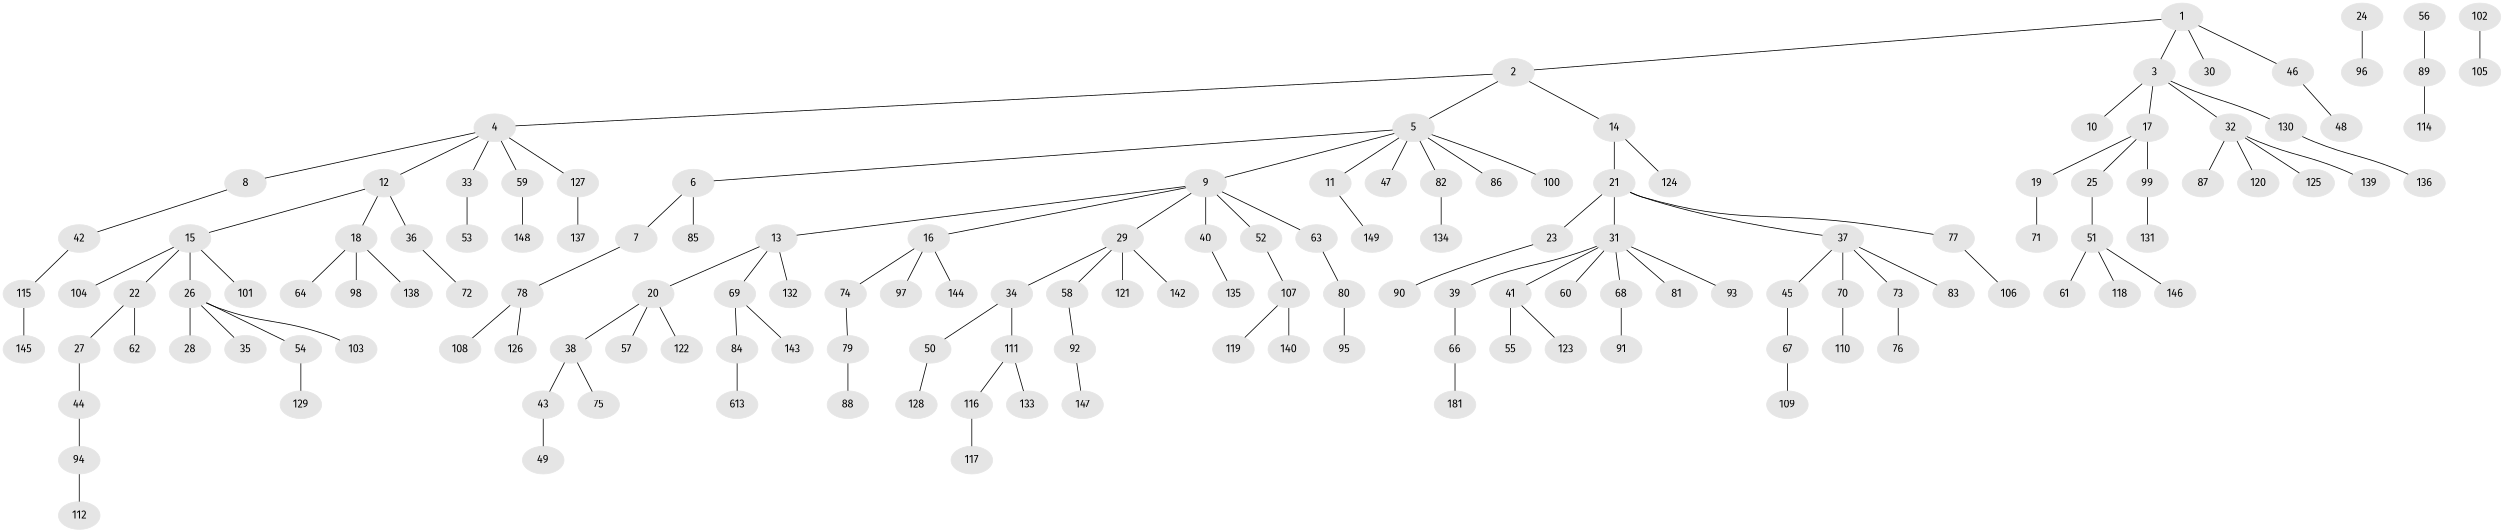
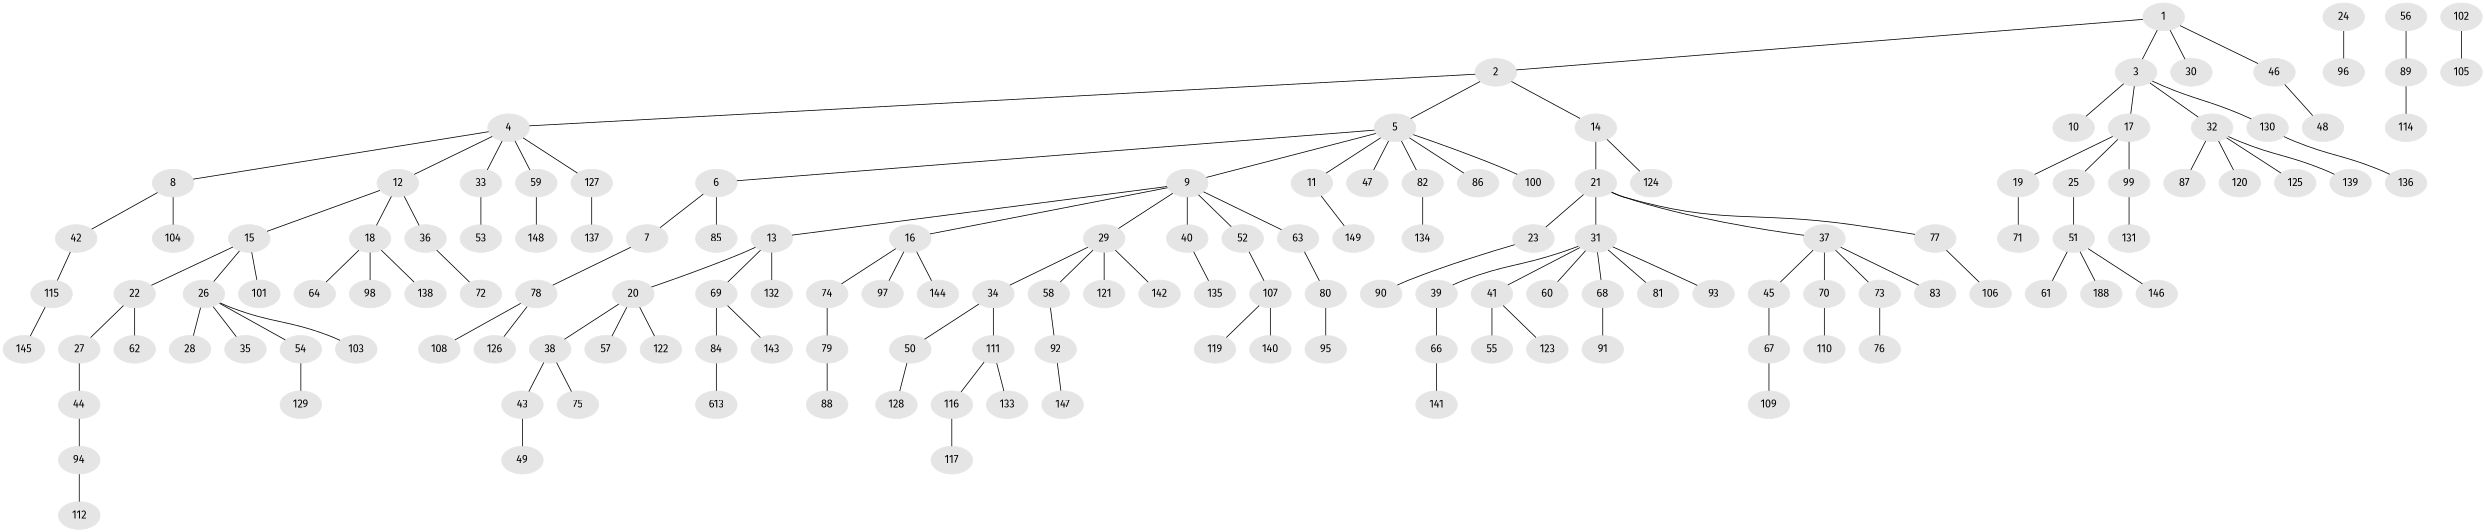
edge "15" -- "104": now "8" -- "104"
node "118": label "118" -> "188"
node "181": label "181" -> "141"
